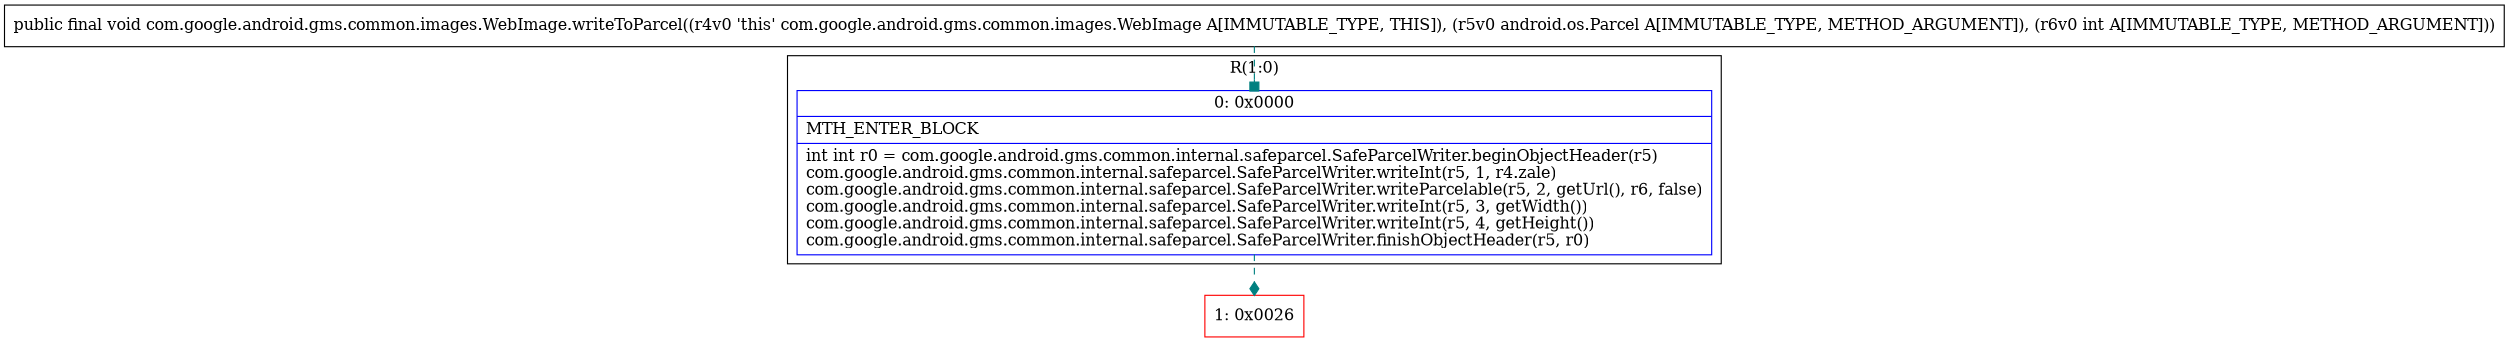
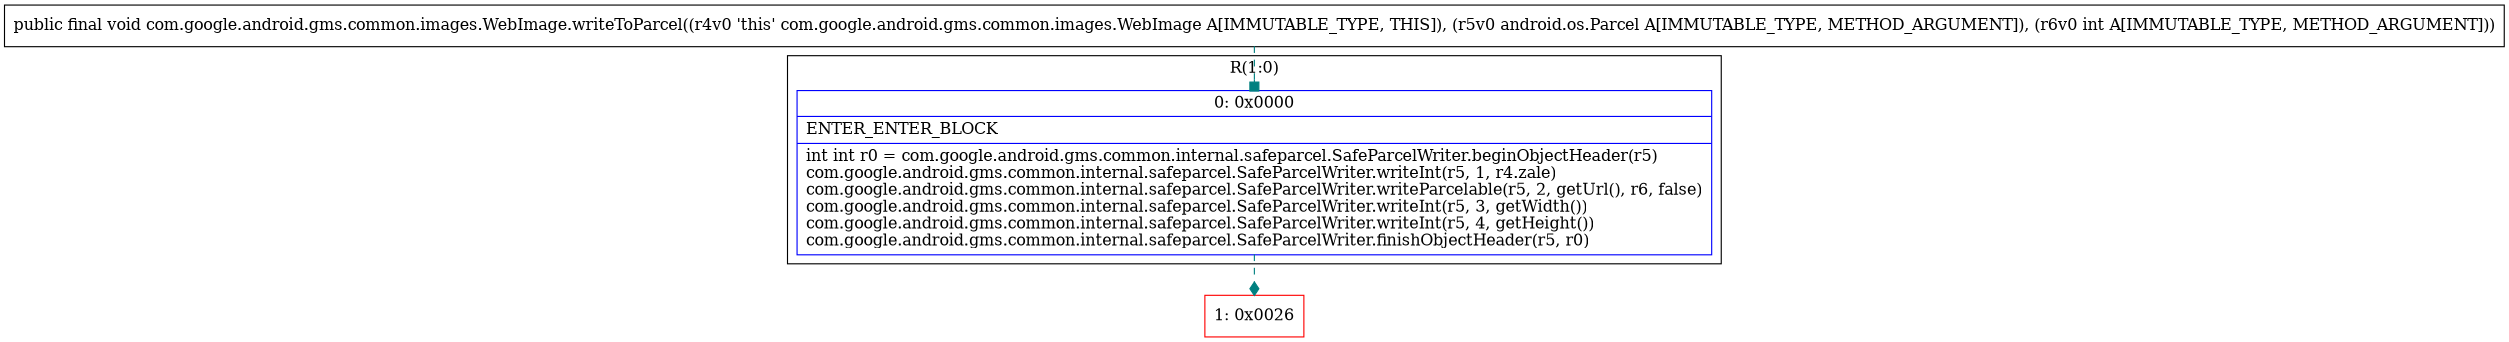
node "0: 0x0000": text "MTH_ENTER_BLOCK" -> "ENTER_ENTER_BLOCK"
